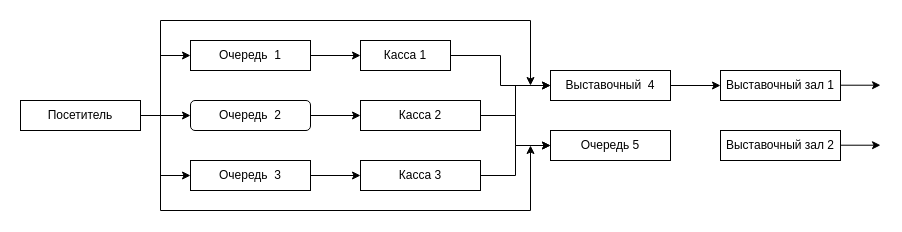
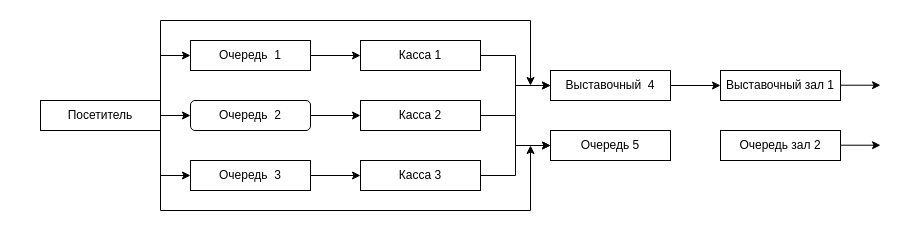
node "Касса 1": size 90x30 -> 120x30
node "Посетитель": moved (81, 116) -> (101, 116)
node "Выставочный зал 2": label "Выставочный зал 2" -> "Очередь зал 2"
